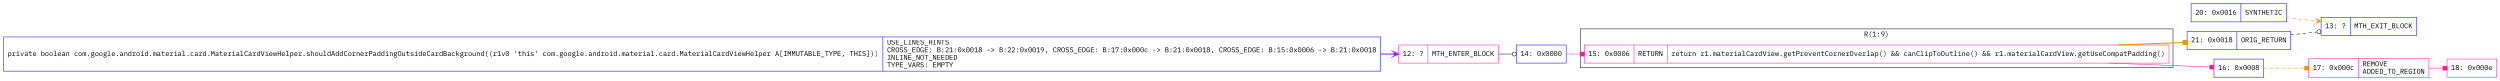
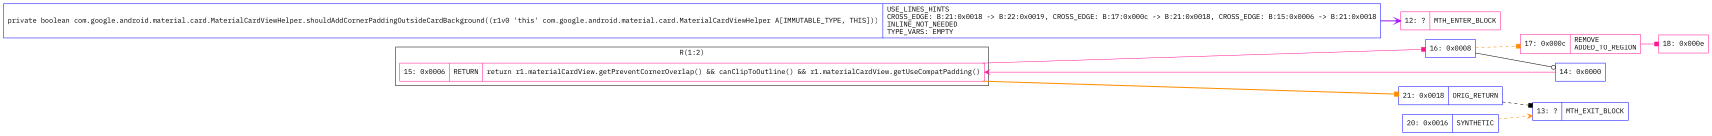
edge "21: 0x0018" -> "13: ?": arrowhead odot -> box
cluster "R(1:9)": label "R(1:9)" -> "R(1:2)"
edge "12: ?" -> "14: 0x0000": now "16: 0x0008" -> "14: 0x0000"
edge "14: 0x0000" -> "15: 0x0006": arrowhead box -> vee
